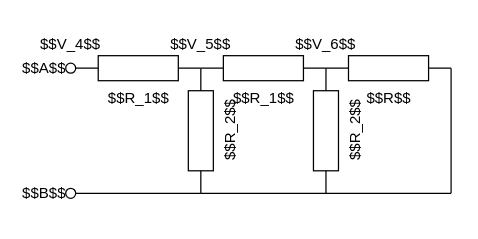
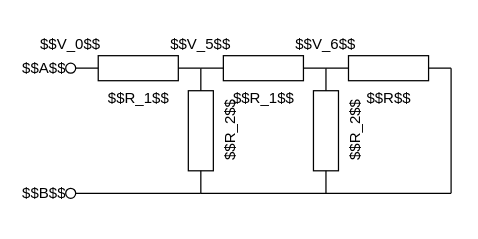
node "$$V_4$$": label "$$V_4$$" -> "$$V_0$$"
